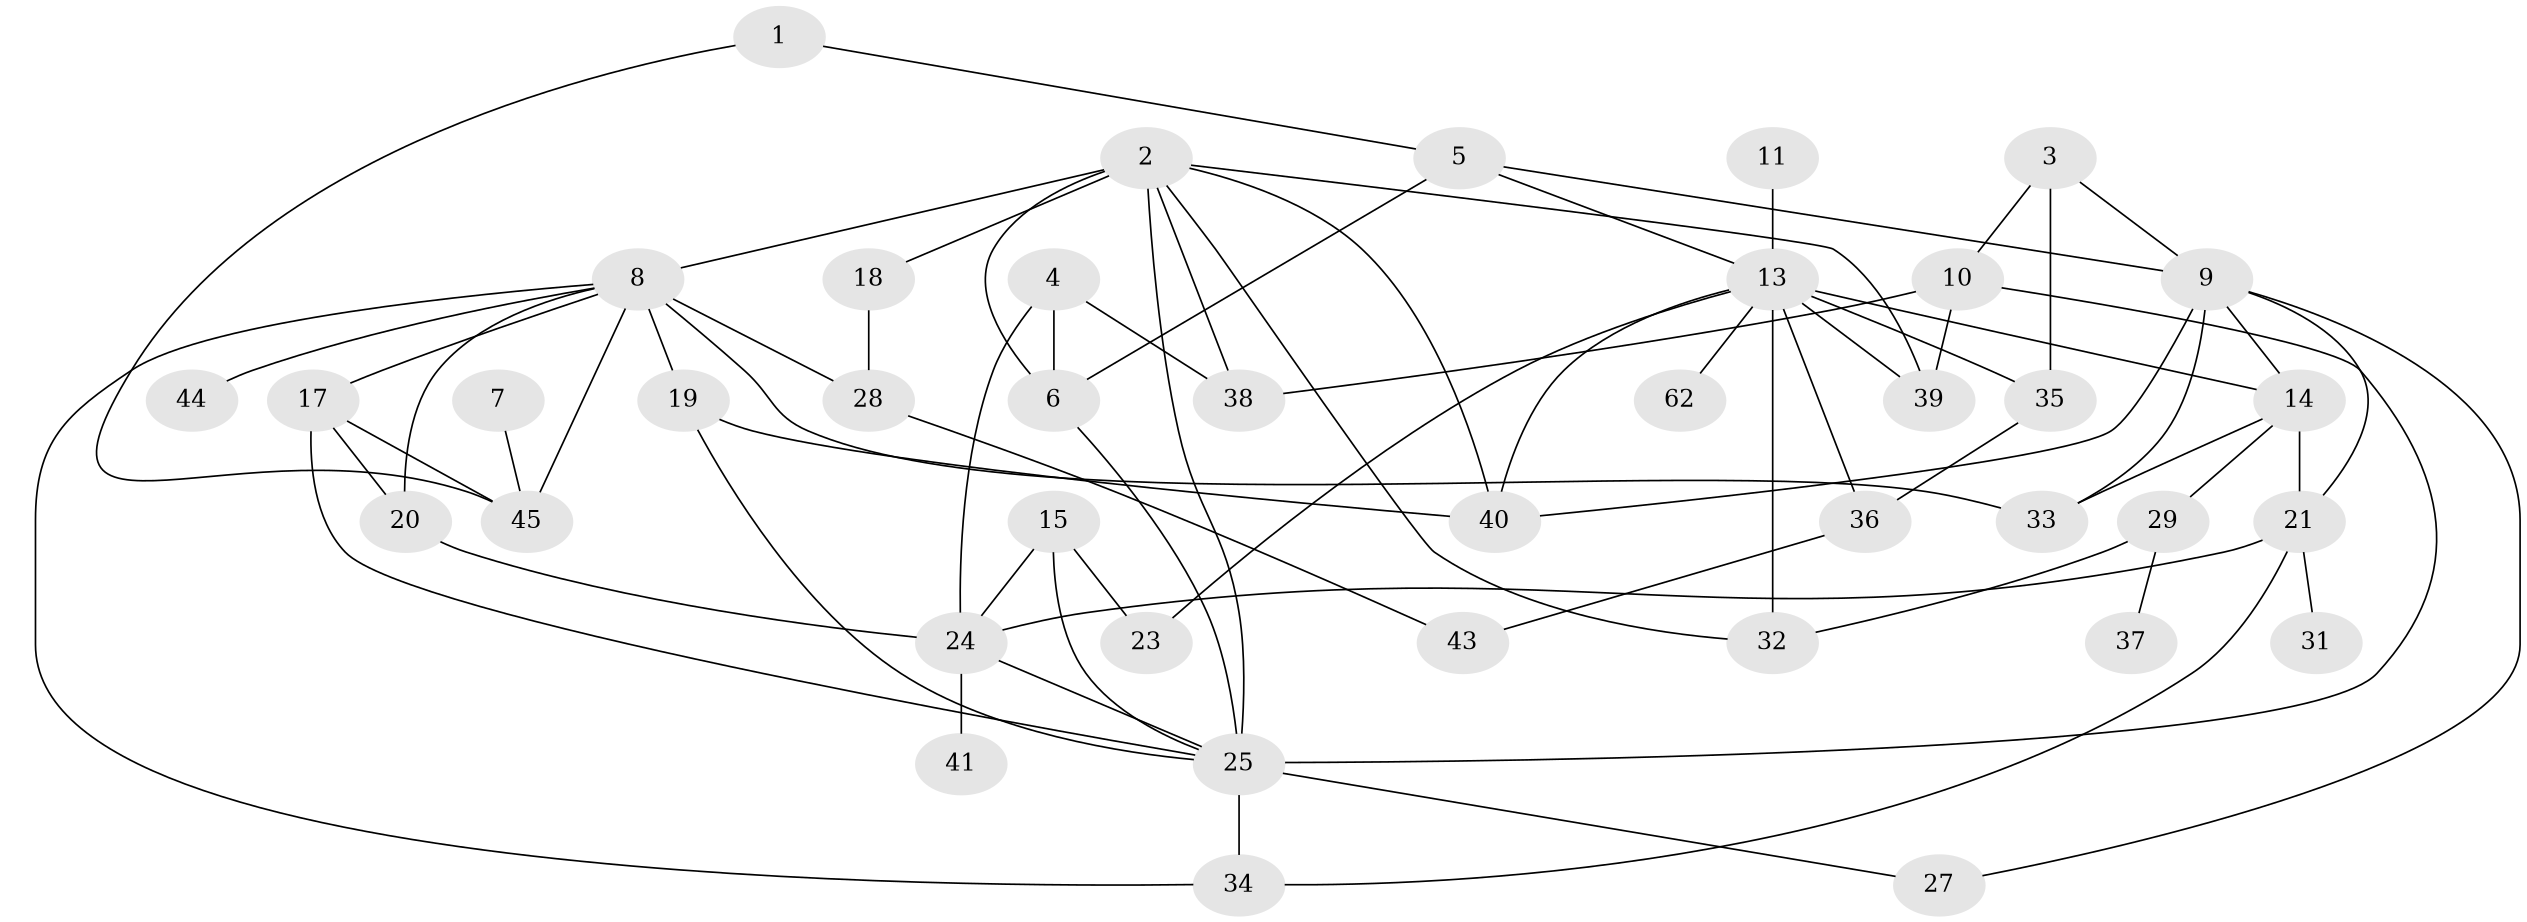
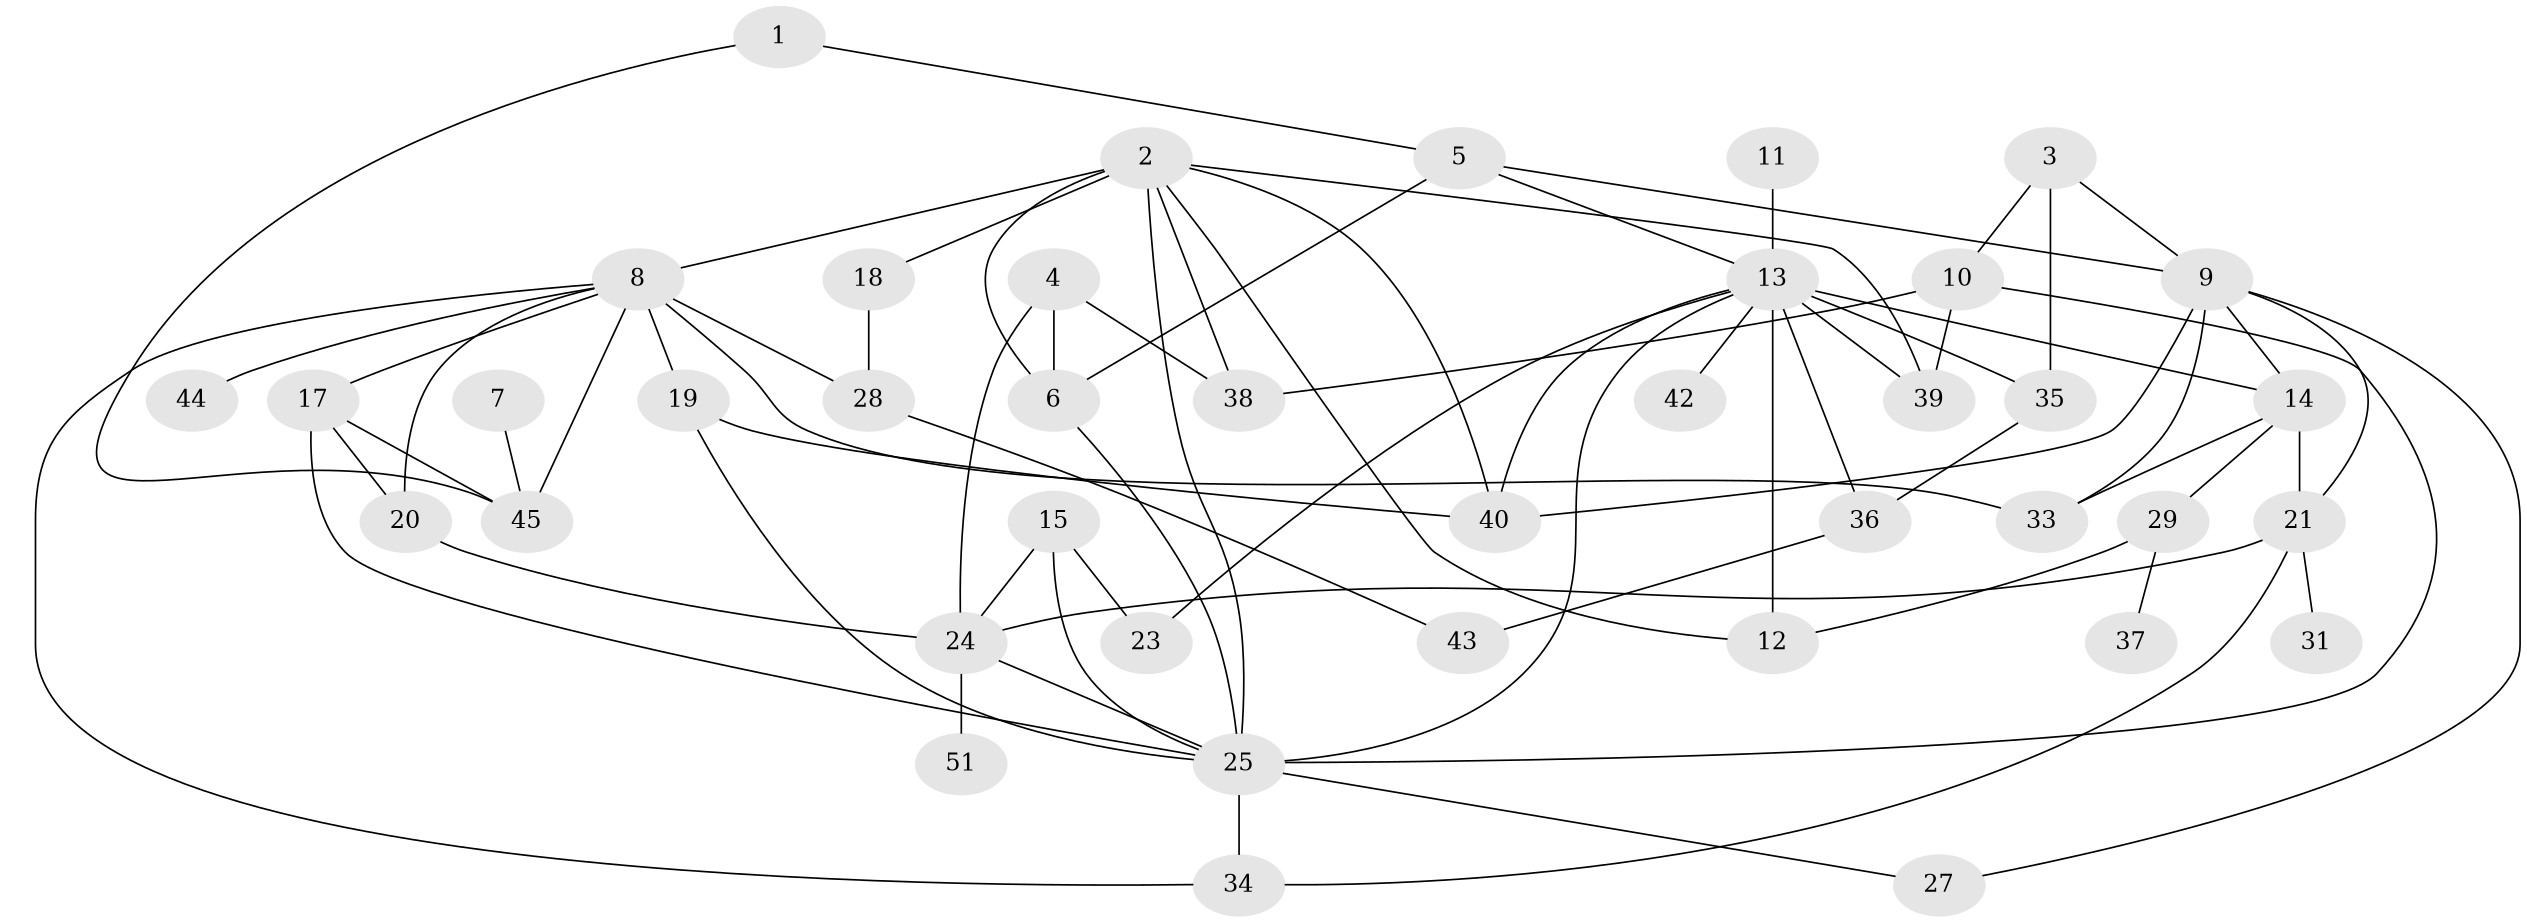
node "62": label "62" -> "42"
edge "13" -- "25": added
node "32": label "32" -> "12"
node "41": label "41" -> "51"
